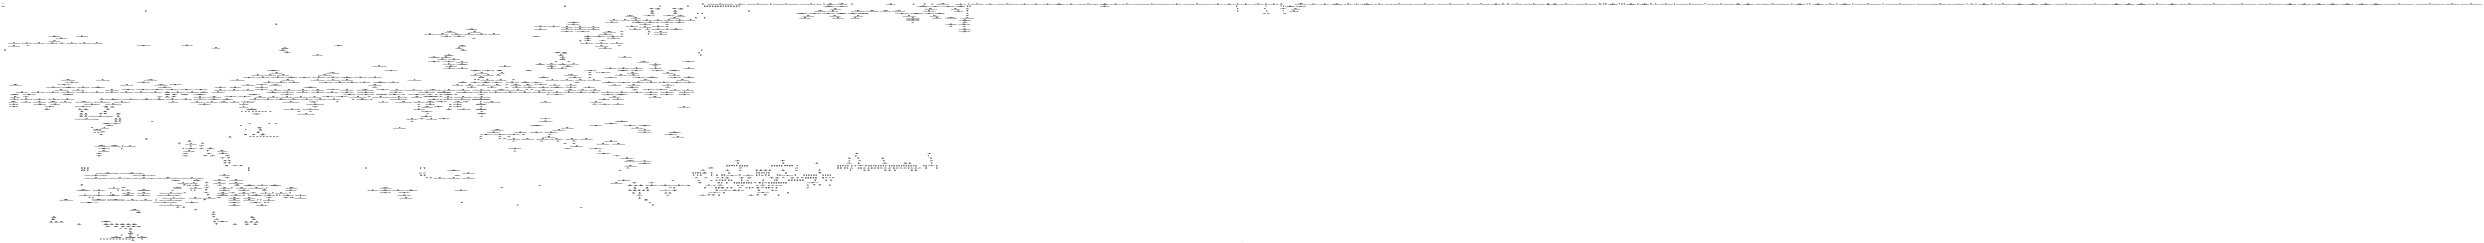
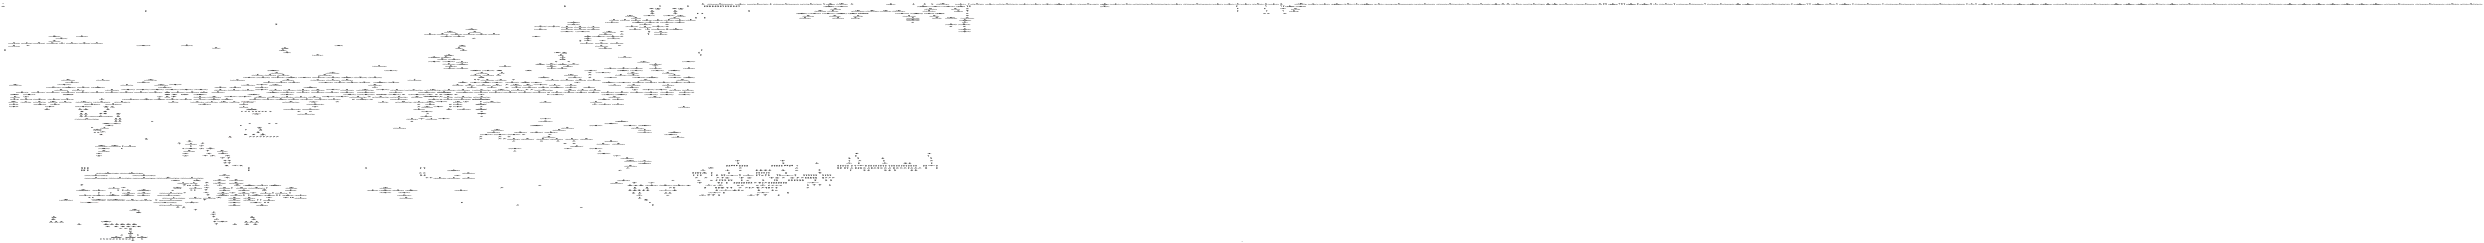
node "NodeID: 186": removed
node "NodeID: 269": added
